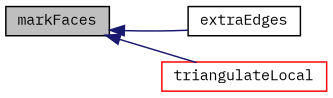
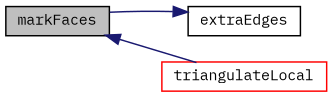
edge "extraEdges" -> "markFaces": reversed
